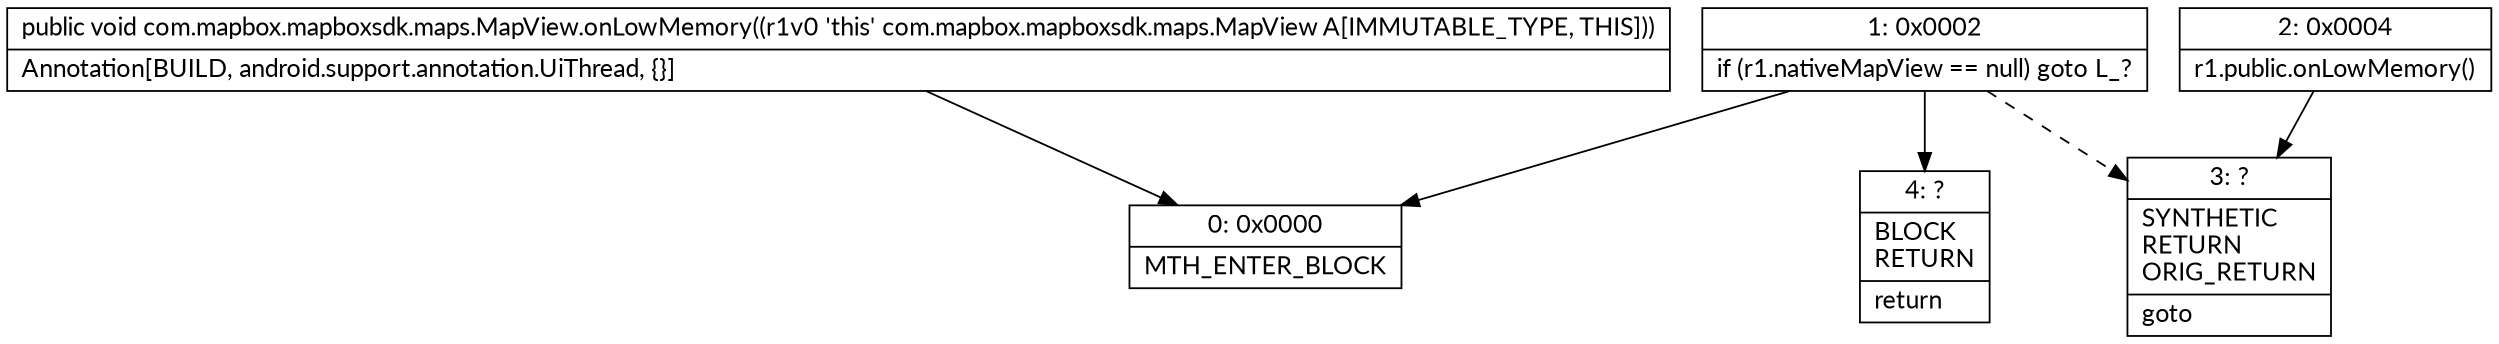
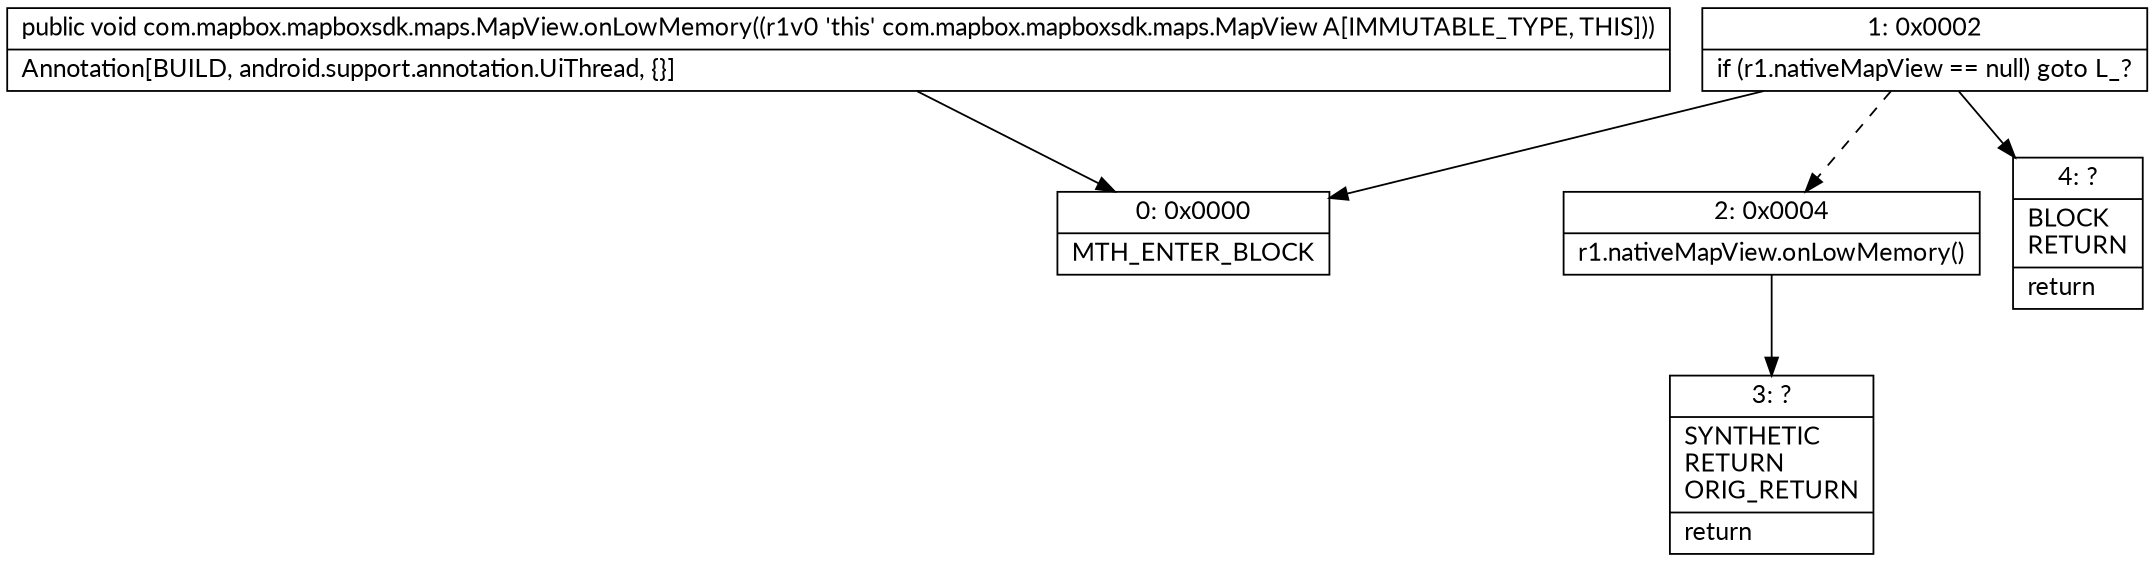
node "2: 0x0004": text "r1.public.onLowMemory()" -> "r1.nativeMapView.onLowMemory()"
edge "1: 0x0002" -> "3: ?": now "1: 0x0002" -> "2: 0x0004"
node "3: ?": text "goto" -> "return"
